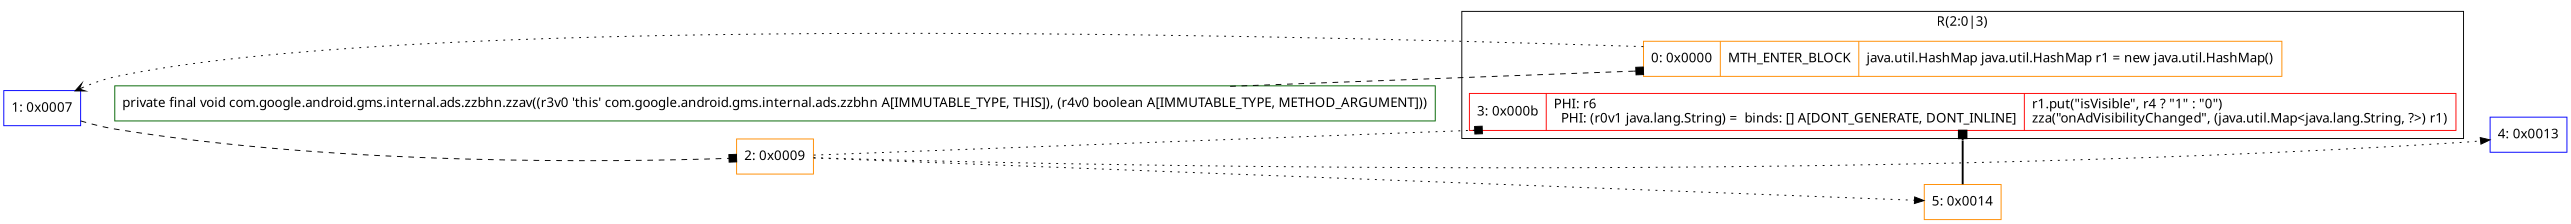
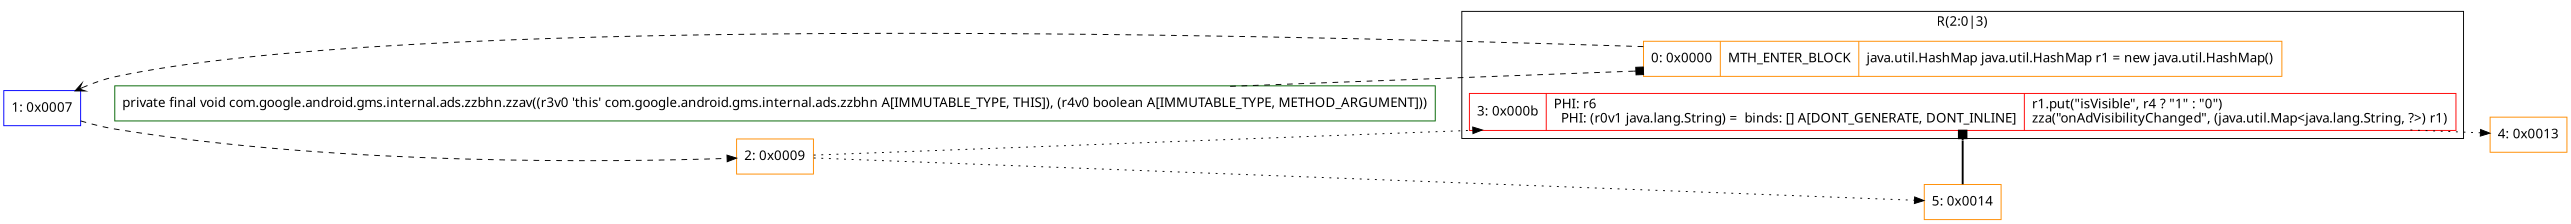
edge "0: 0x0000" -> "1: 0x0007": style dotted -> dashed
node "4: 0x0013": color blue -> darkorange
edge "2: 0x0009" -> "3: 0x000b": arrowhead box -> normal
edge "1: 0x0007" -> "2: 0x0009": arrowhead box -> normal
edge "2: 0x0009" -> "4: 0x0013": now "3: 0x000b" -> "4: 0x0013"
